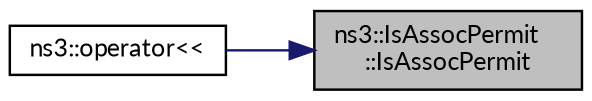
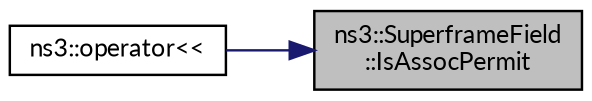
node "ns3::IsAssocPermit ::IsAssocPermit": label "ns3::IsAssocPermit ::IsAssocPermit" -> "ns3::SuperframeField ::IsAssocPermit"
